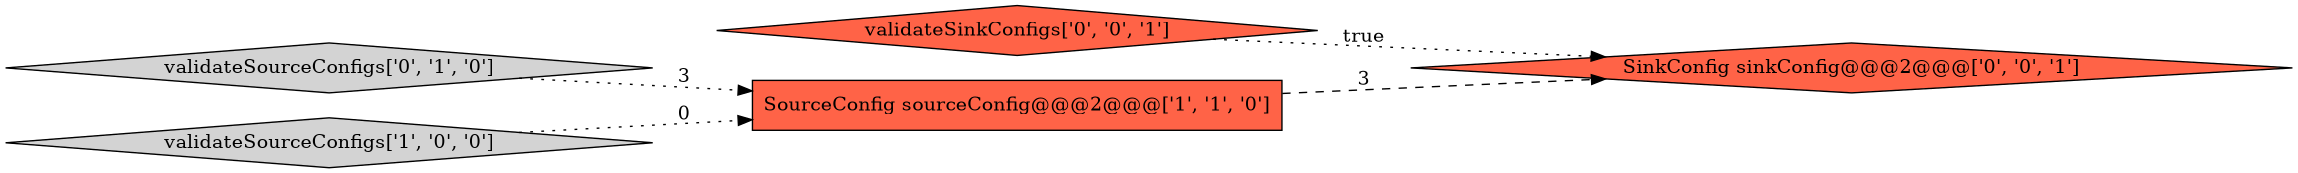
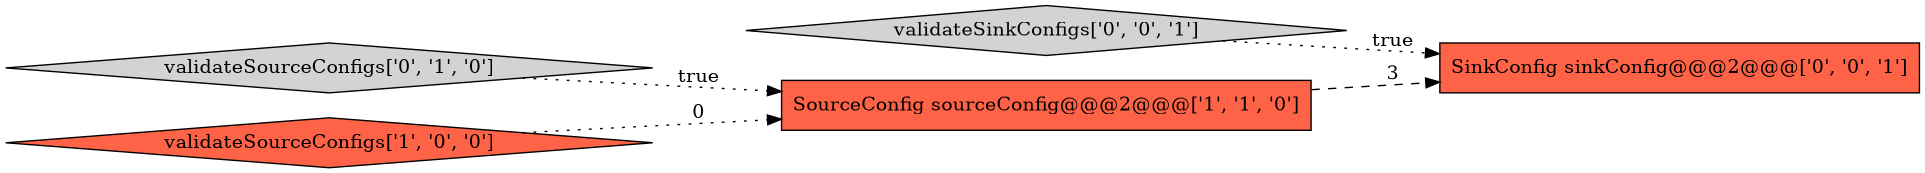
node "validateSinkConfigs['0', '0', '1']": fillcolor tomato -> lightgray
node "SinkConfig sinkConfig@@@2@@@['0', '0', '1']": shape diamond -> box
edge "validateSourceConfigs['0', '1', '0']" -> "SourceConfig sourceConfig@@@2@@@['1', '1', '0']": label "3" -> "true"
node "validateSourceConfigs['1', '0', '0']": fillcolor lightgray -> tomato
